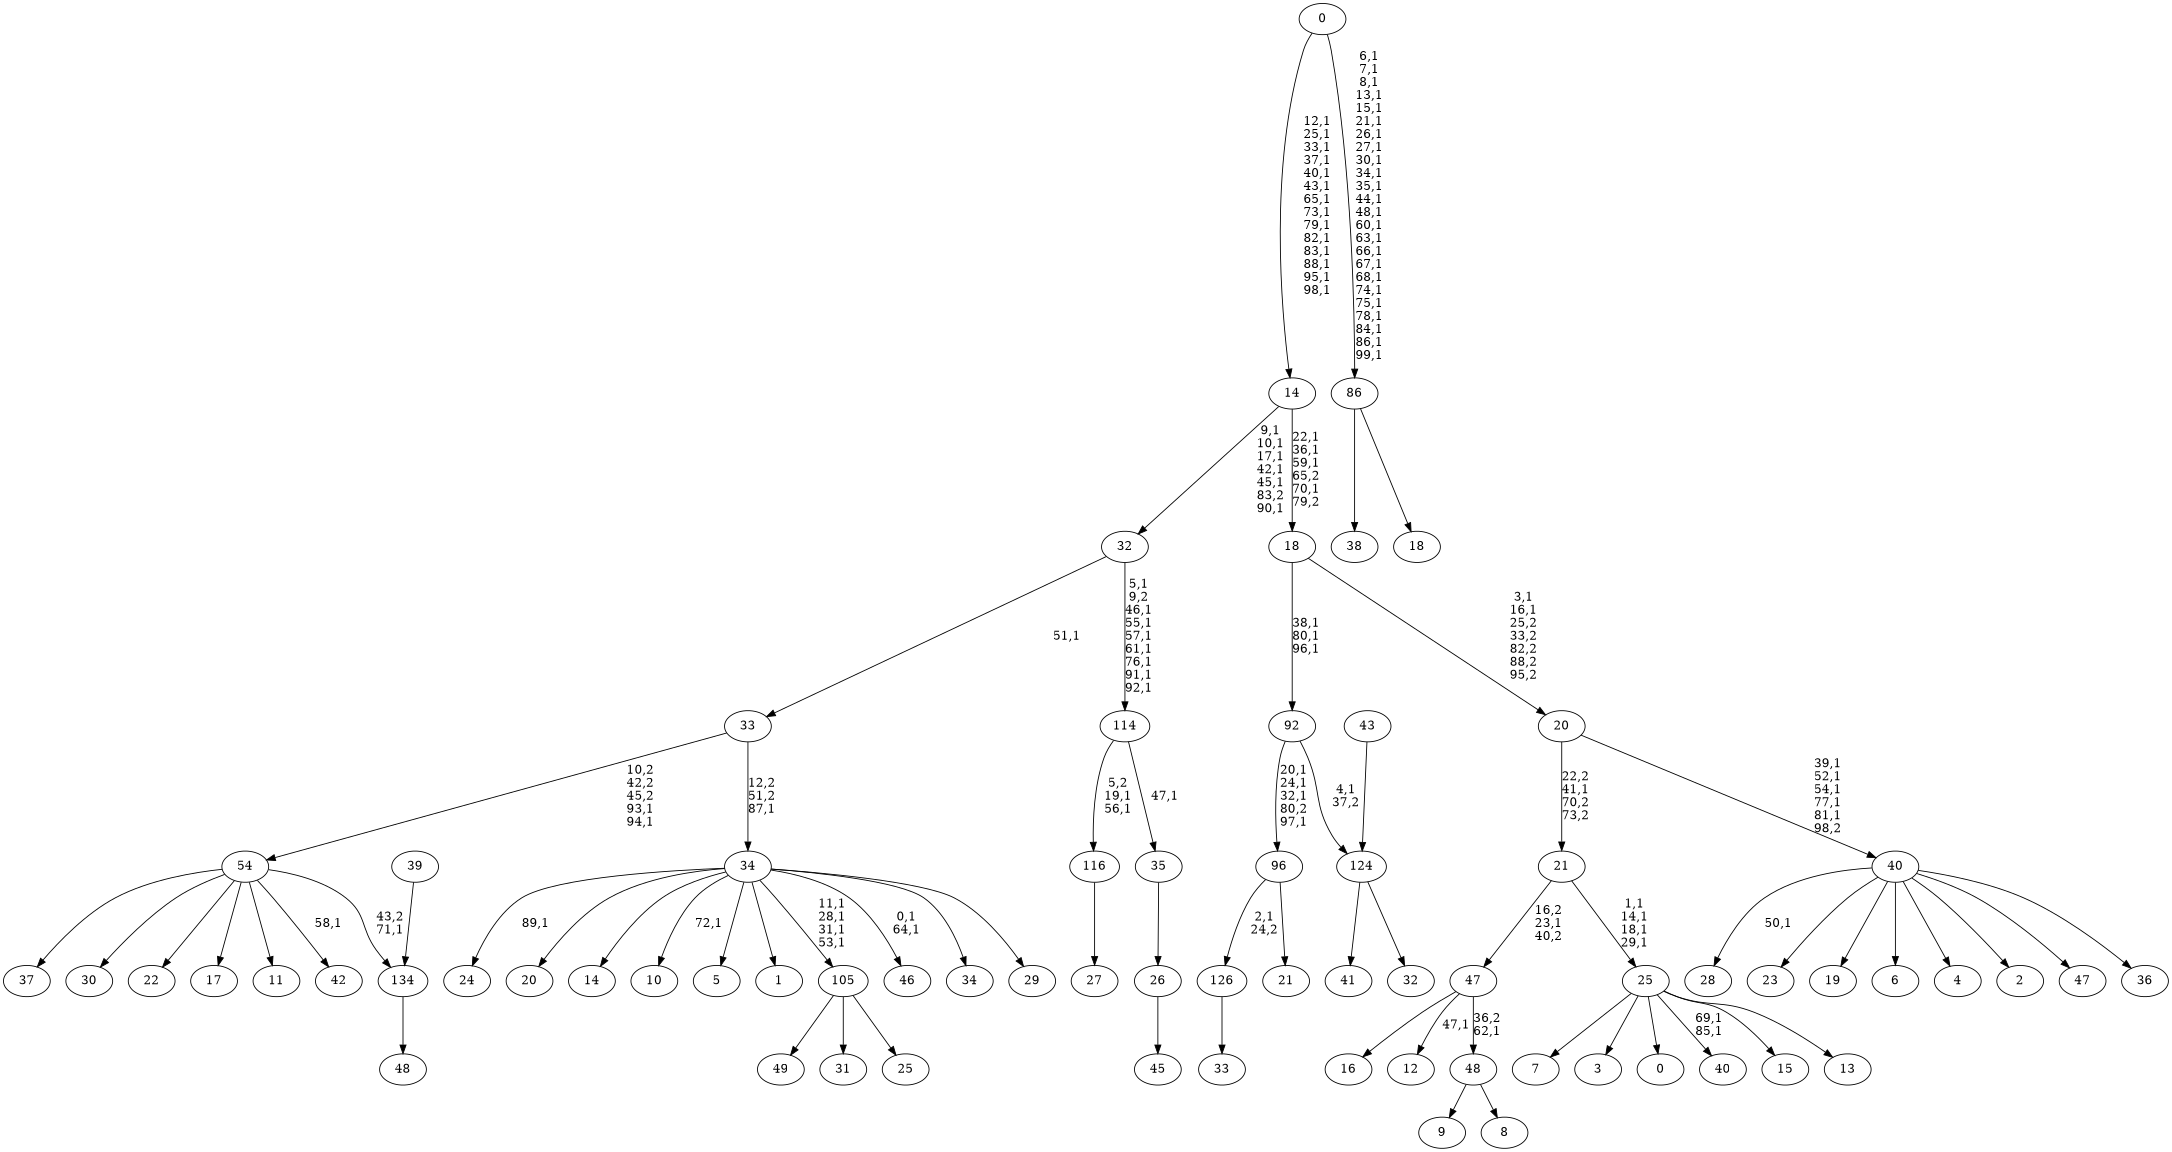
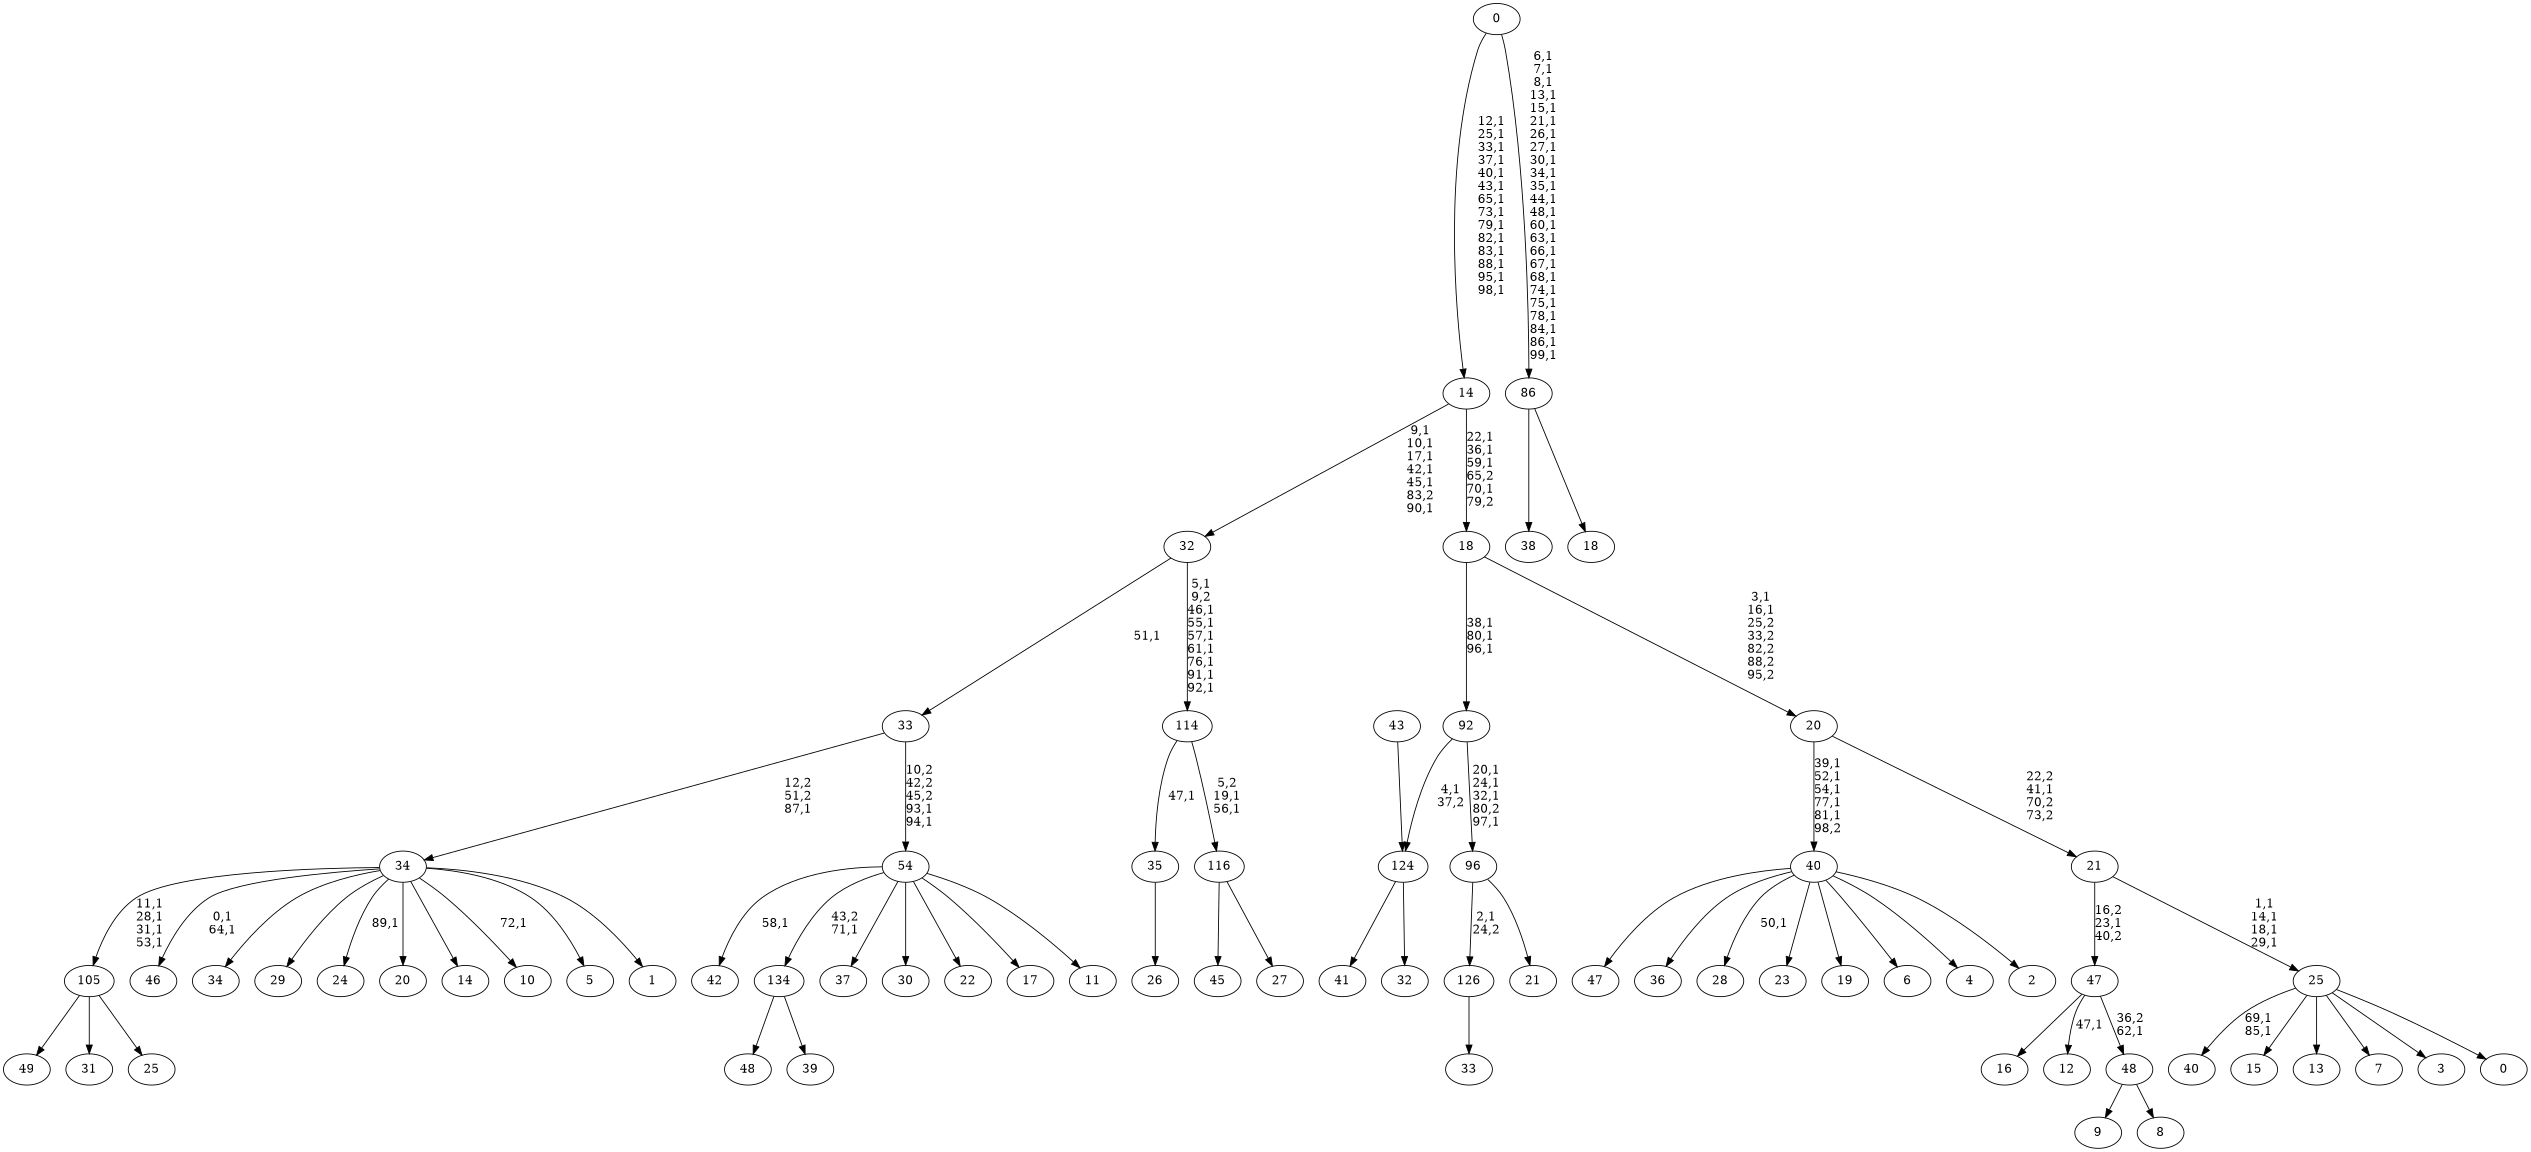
edge "39" -> "134": reversed
edge "26" -> "45": now "116" -> "45"
